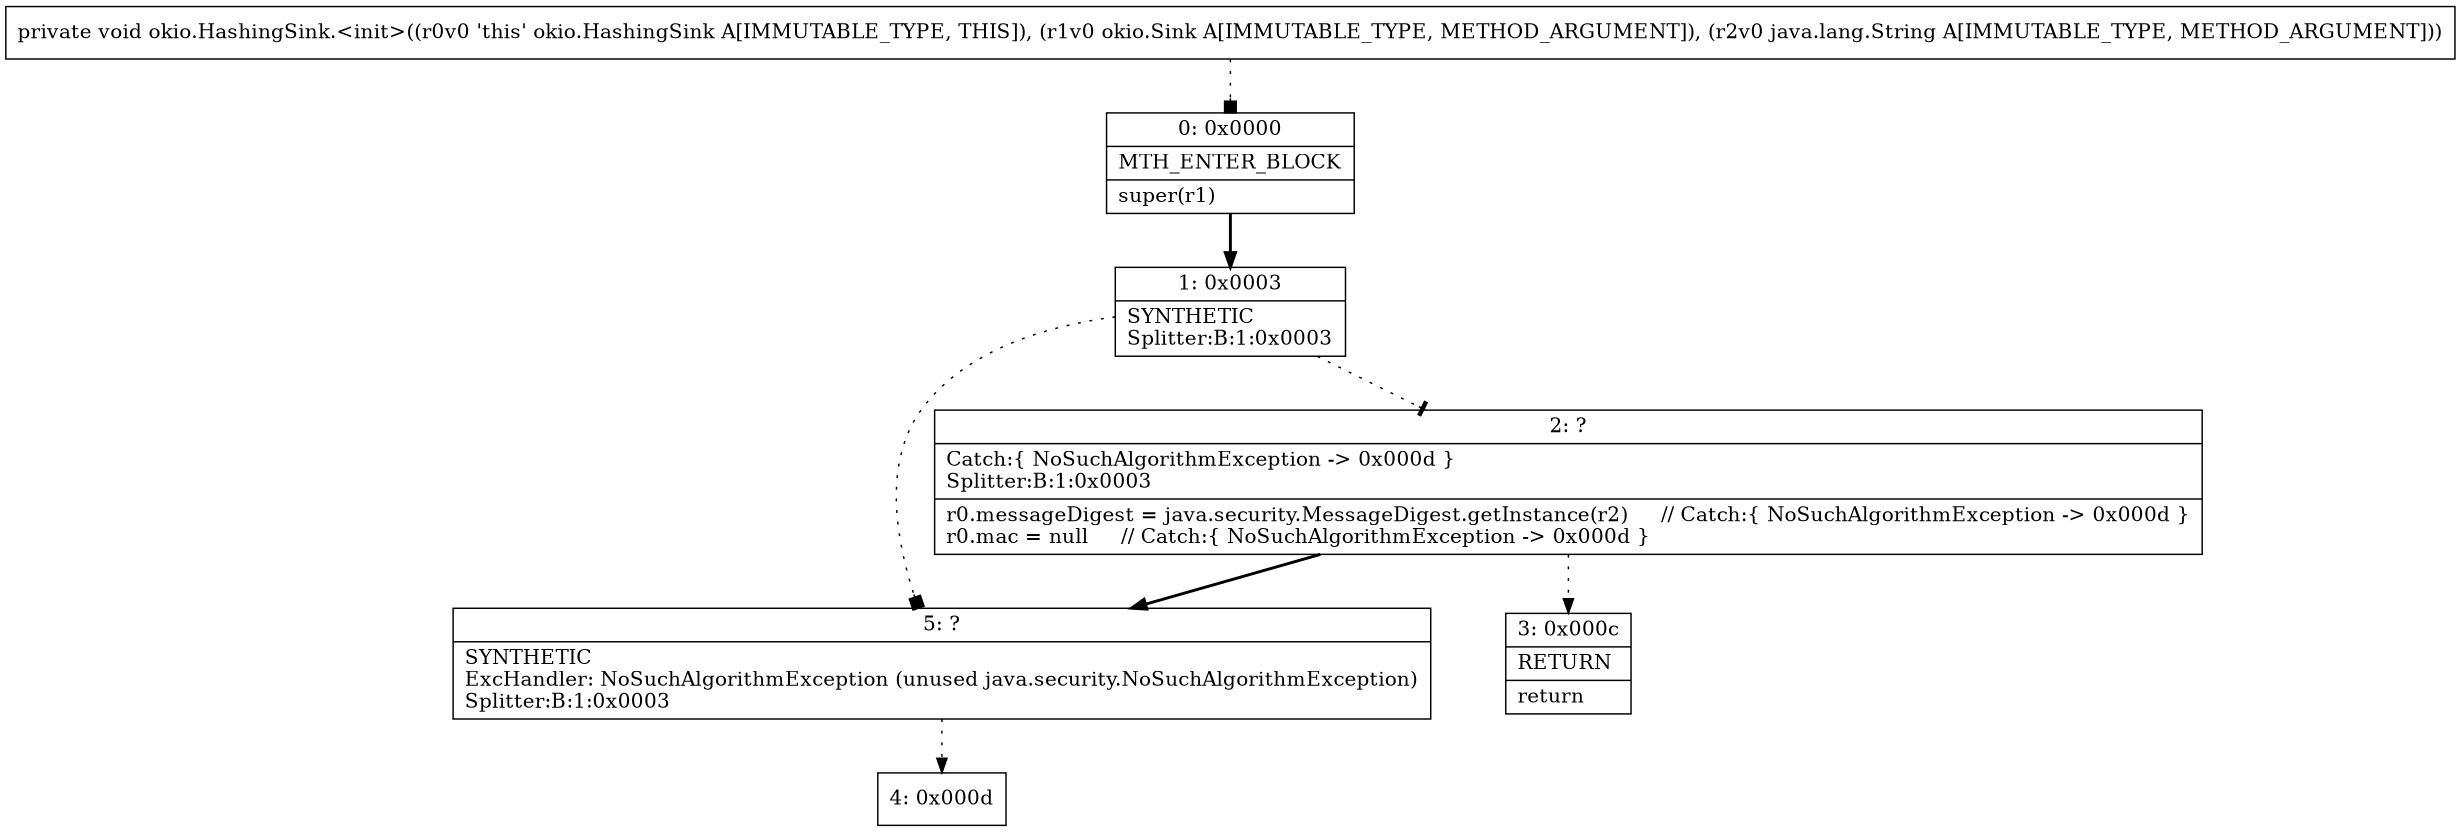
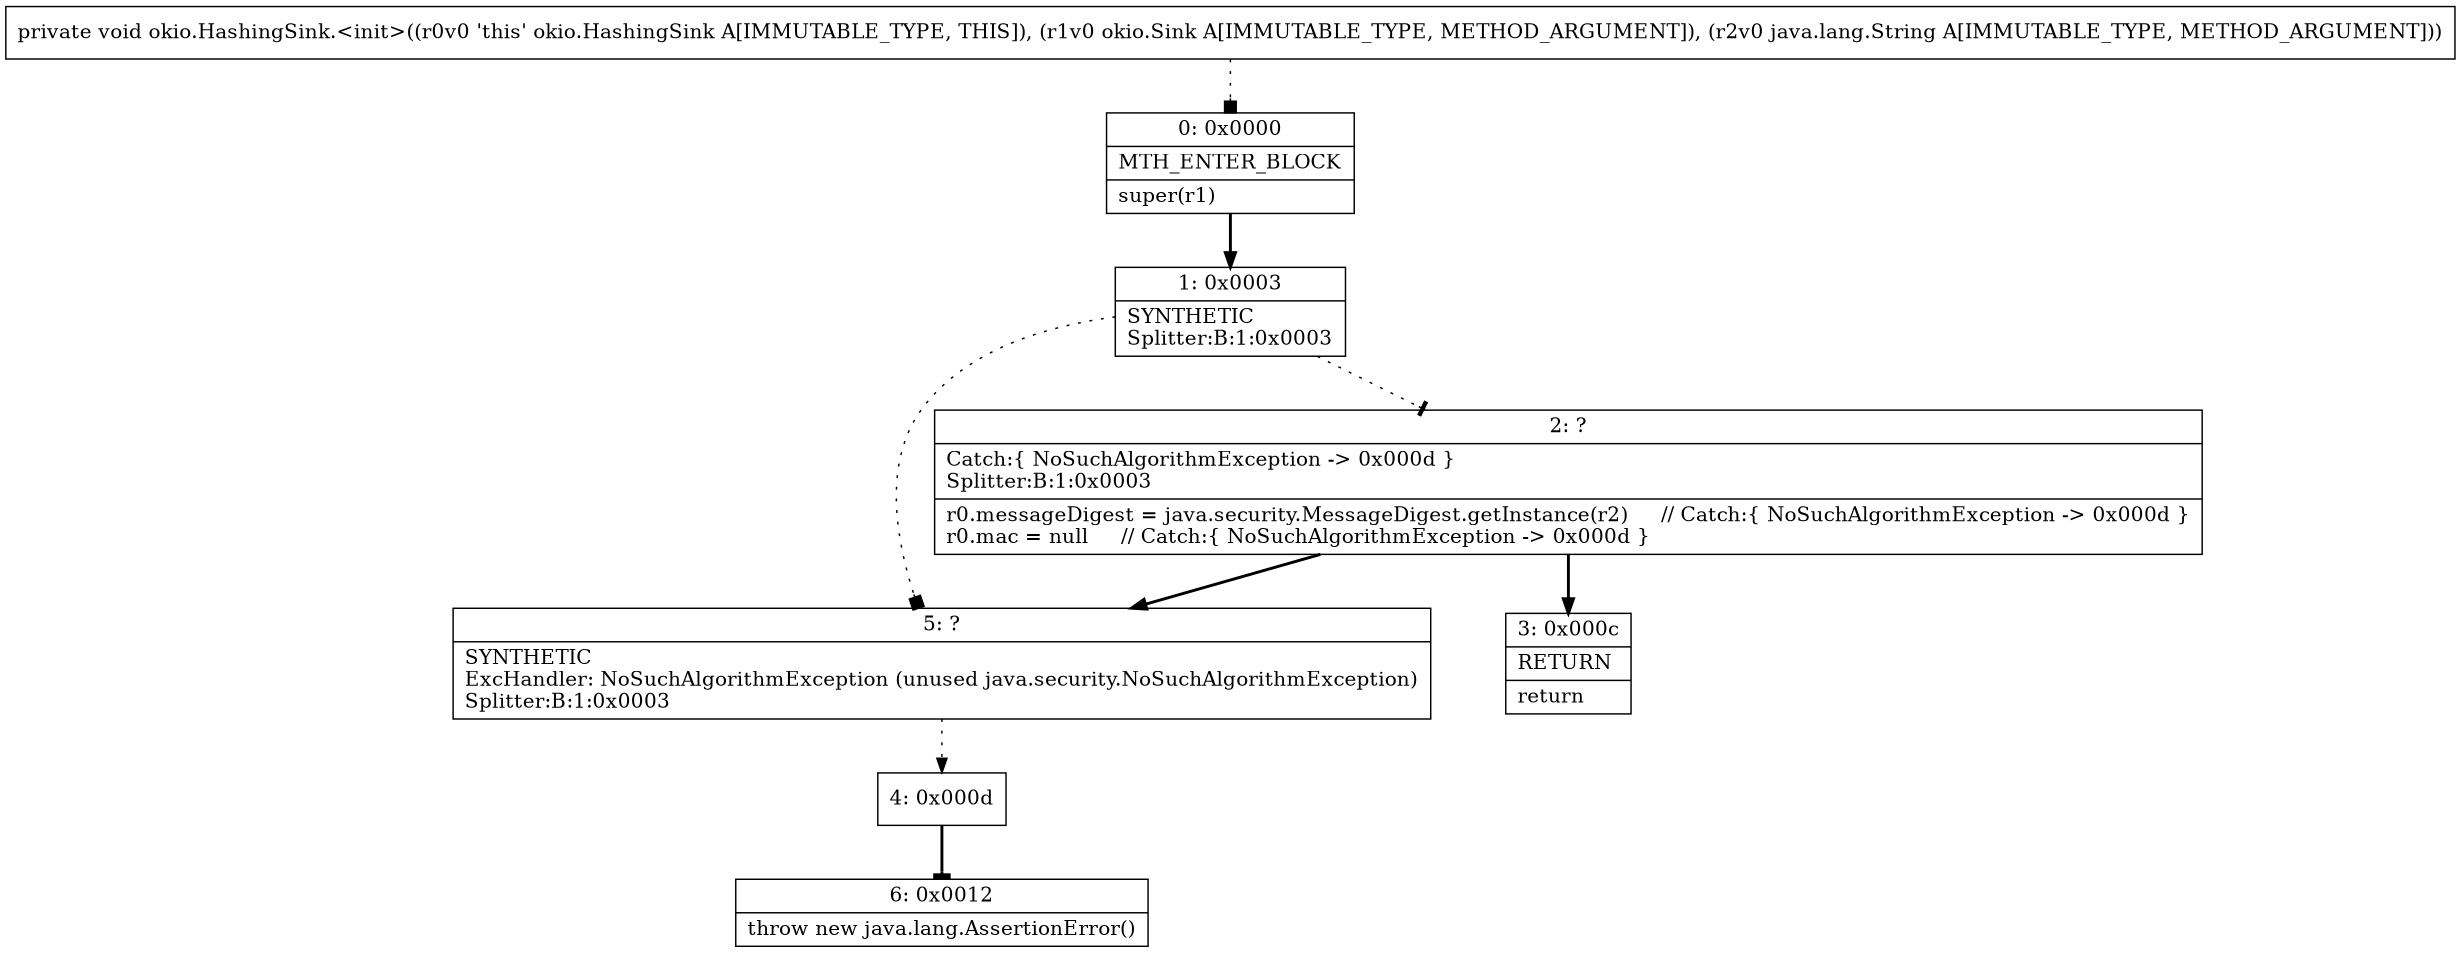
edge "2: ?" -> "3: 0x000c": style dotted -> bold
node "6: 0x0012": added
